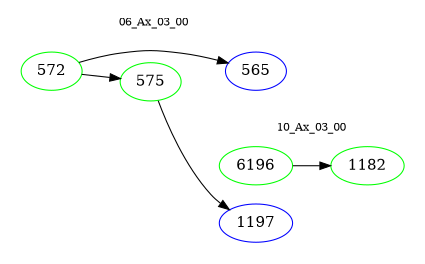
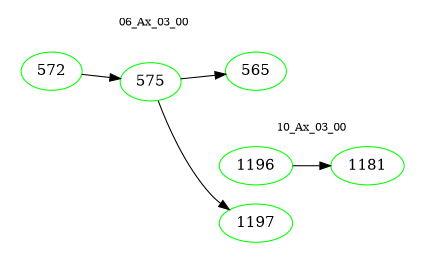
edge "572" -> "565": now "575" -> "565"
node "565": color blue -> green
node "6196": label "6196" -> "1196"
node "1182": label "1182" -> "1181"
node "1197": color blue -> green
